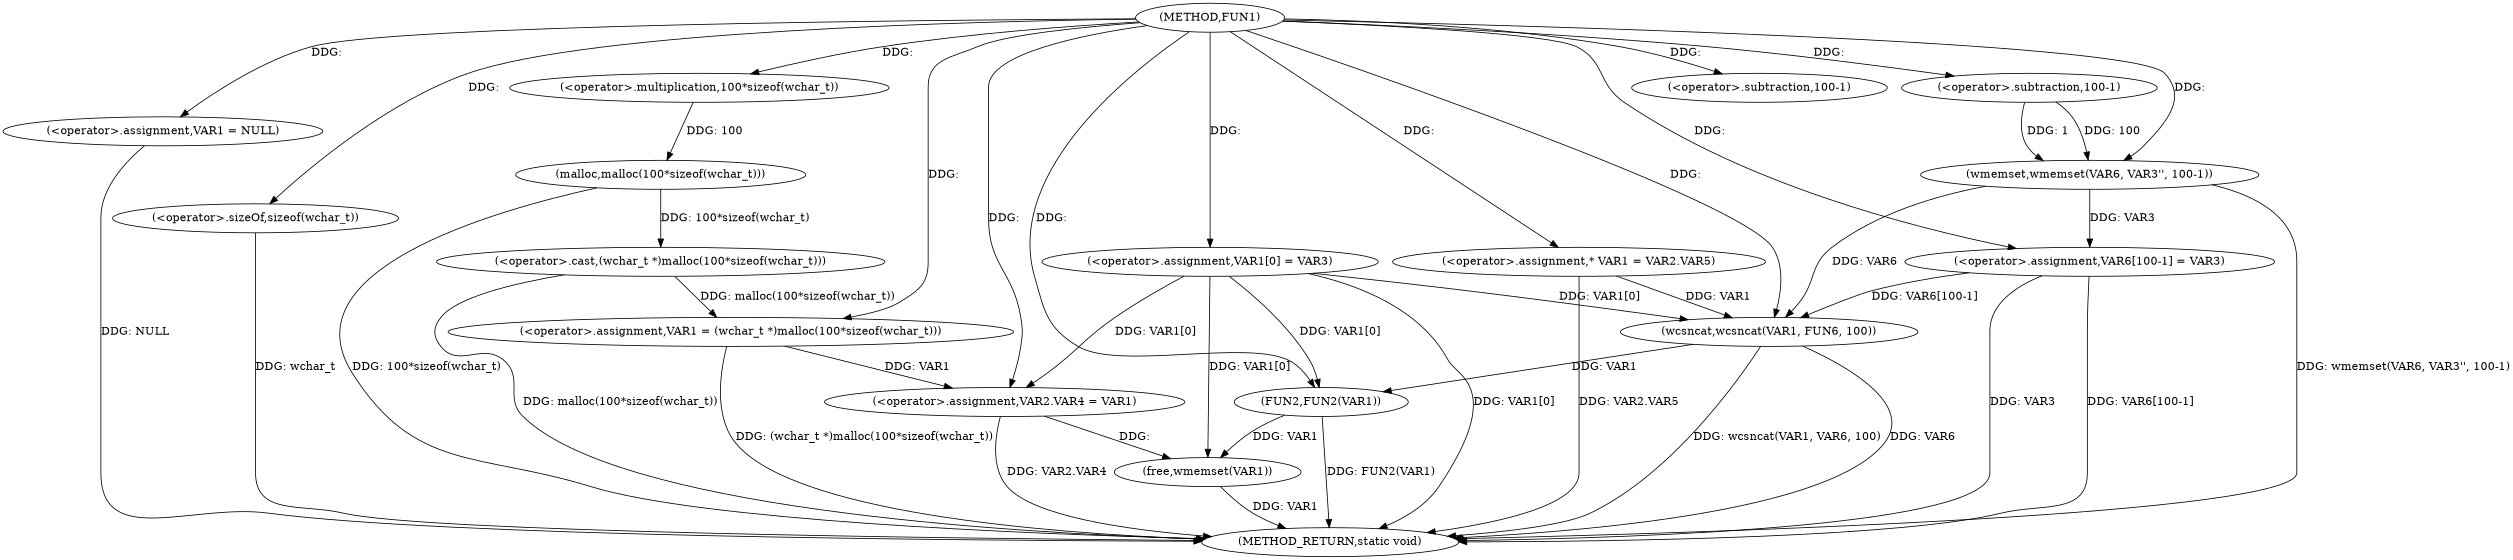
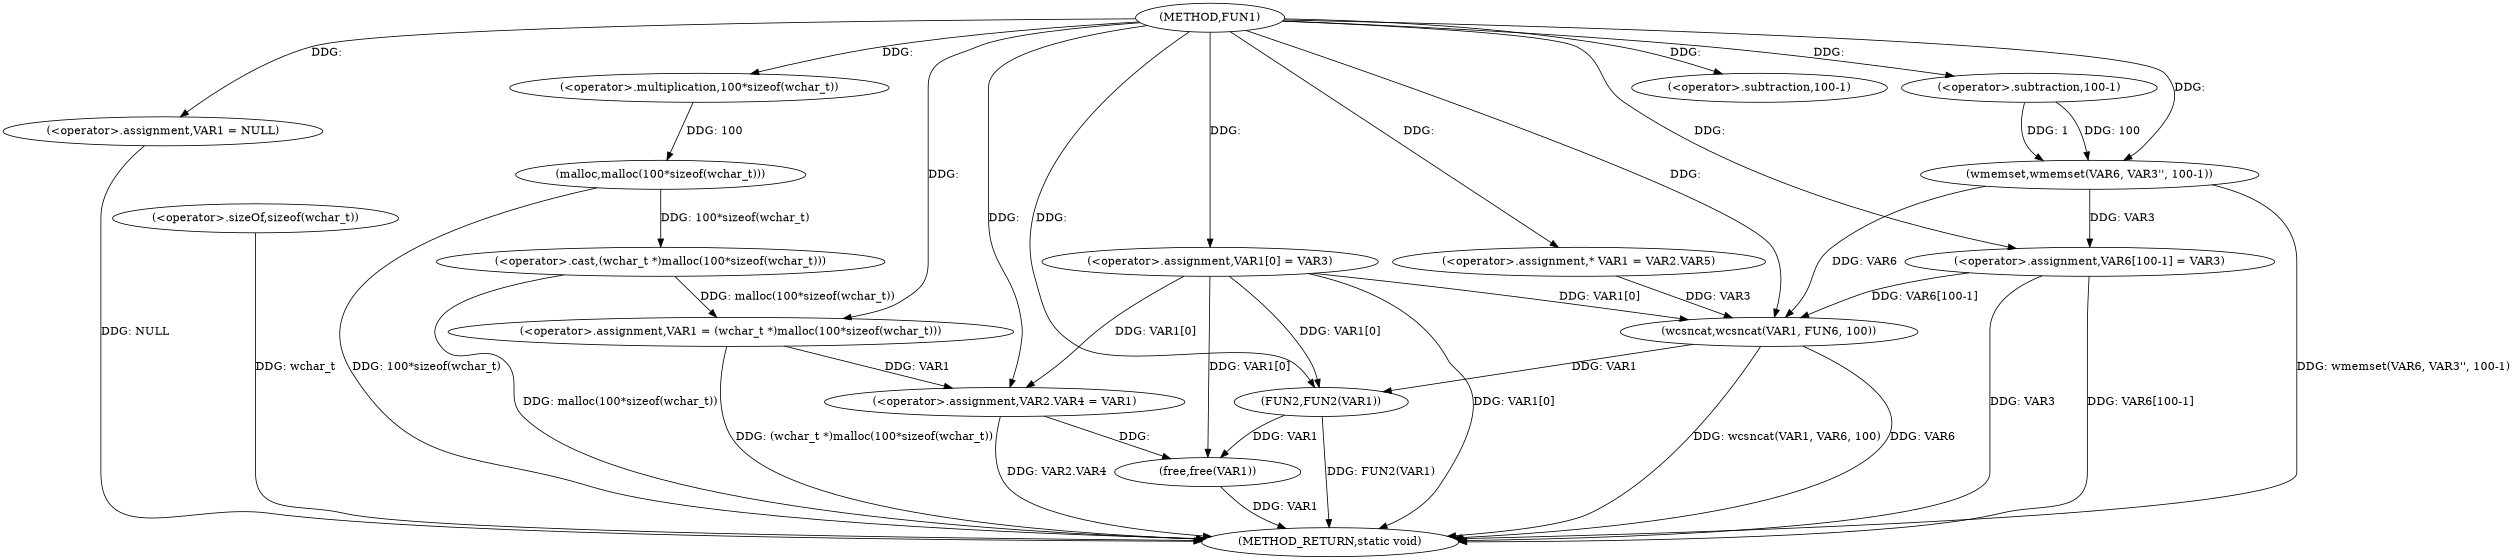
edge "(METHOD,FUN1)" -> "(<operator>.sizeOf,sizeof(wchar_t))": removed, label "DDG:"
edge "(<operator>.assignment,* VAR1 = VAR2.VAR5)" -> "(wcsncat,wcsncat(VAR1, FUN6, 100))": label "DDG: VAR1" -> "DDG: VAR3"
edge "(<operator>.assignment,* VAR1 = VAR2.VAR5)" -> "(METHOD_RETURN,static void)": removed, label "DDG: VAR2.VAR5"
node "(free,wmemset(VAR1))": label "(free,wmemset(VAR1))" -> "(free,free(VAR1))"
